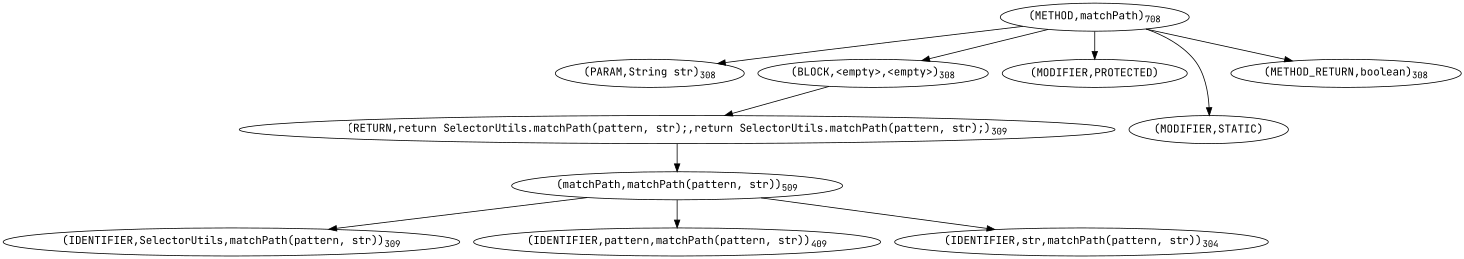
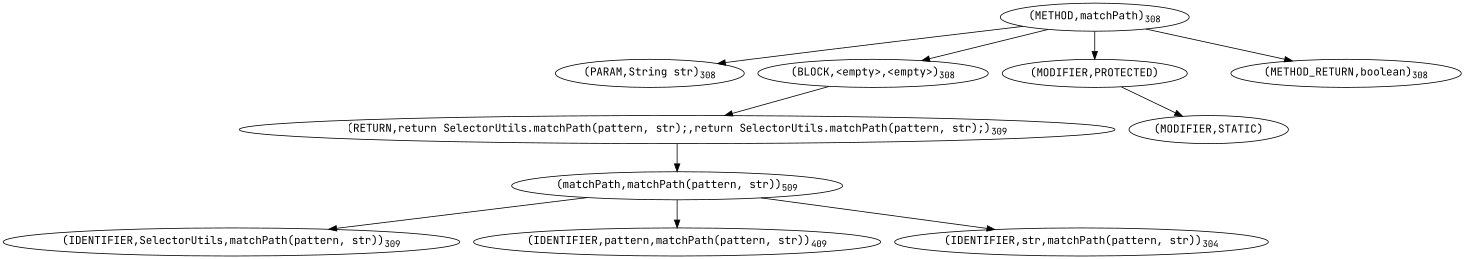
node "(METHOD,matchPath)": text "708" -> "308"
edge "(METHOD,matchPath)" -> "(MODIFIER,STATIC)": now "(MODIFIER,PROTECTED)" -> "(MODIFIER,STATIC)"
